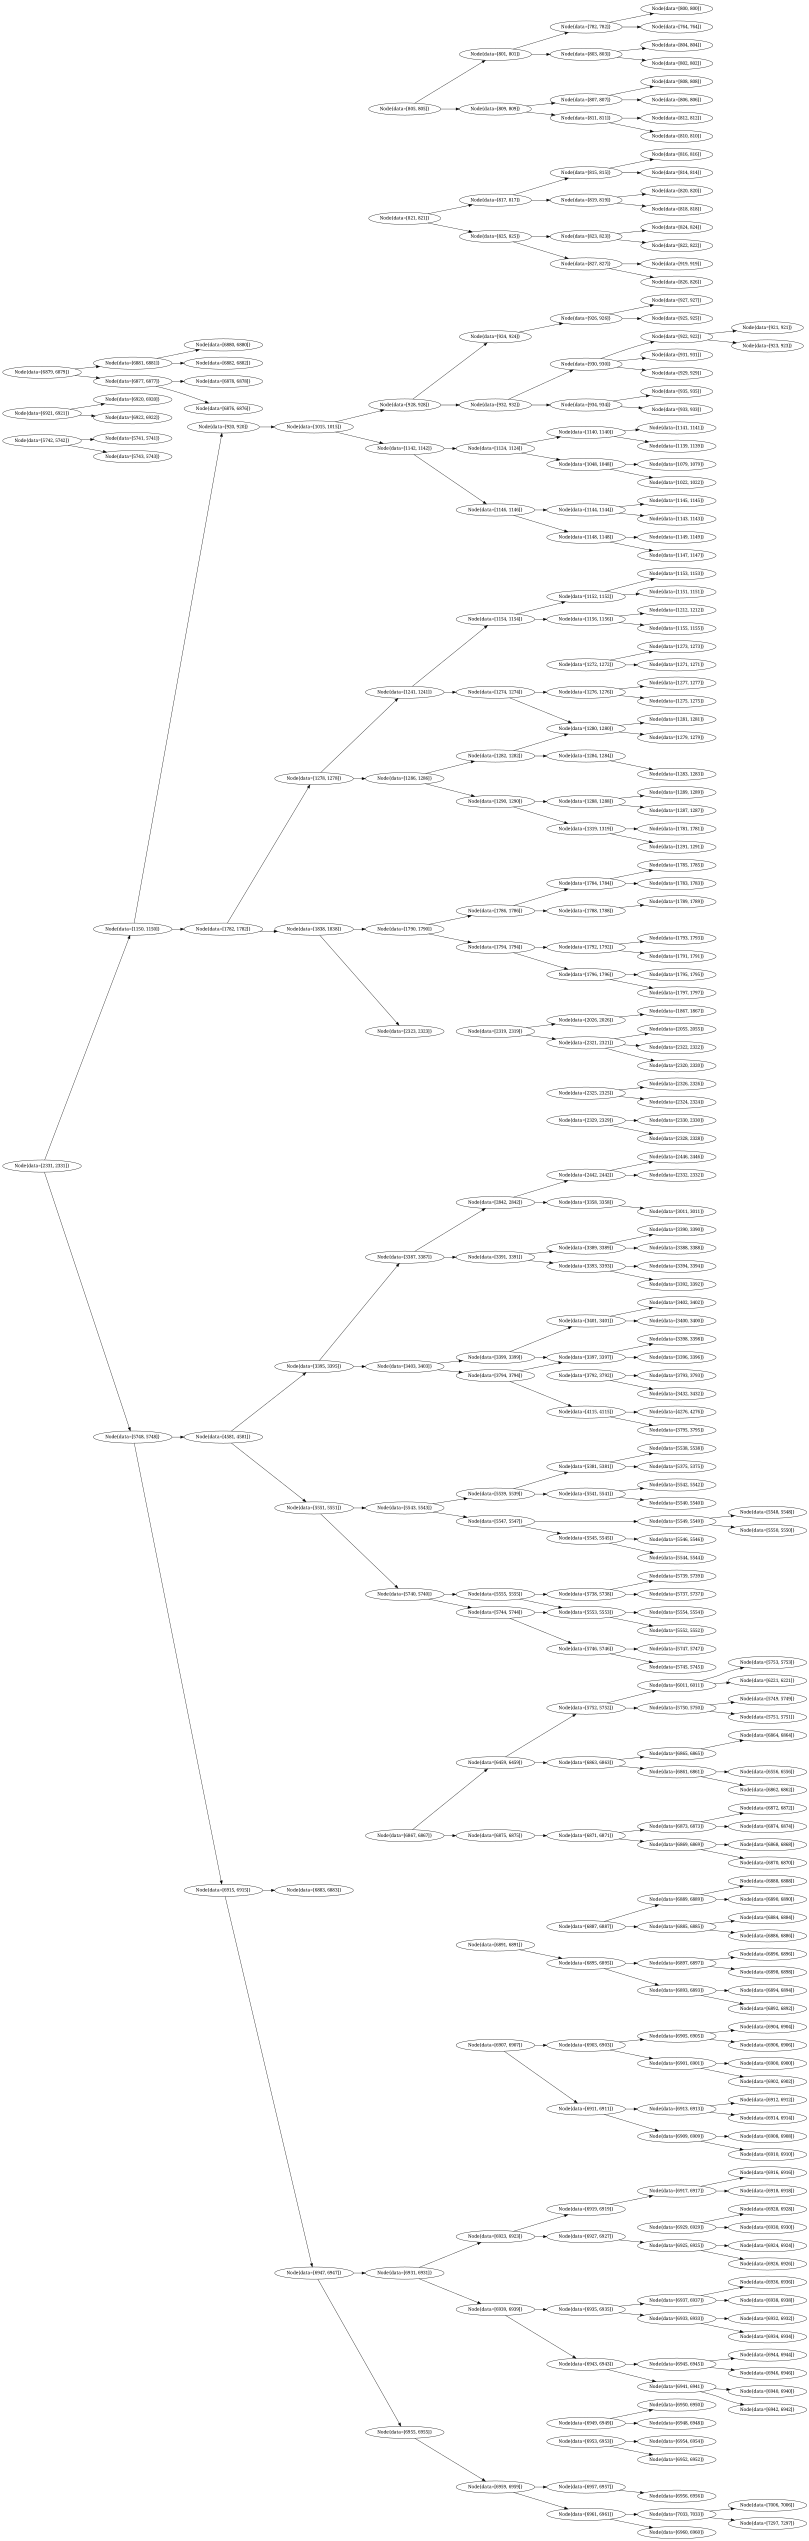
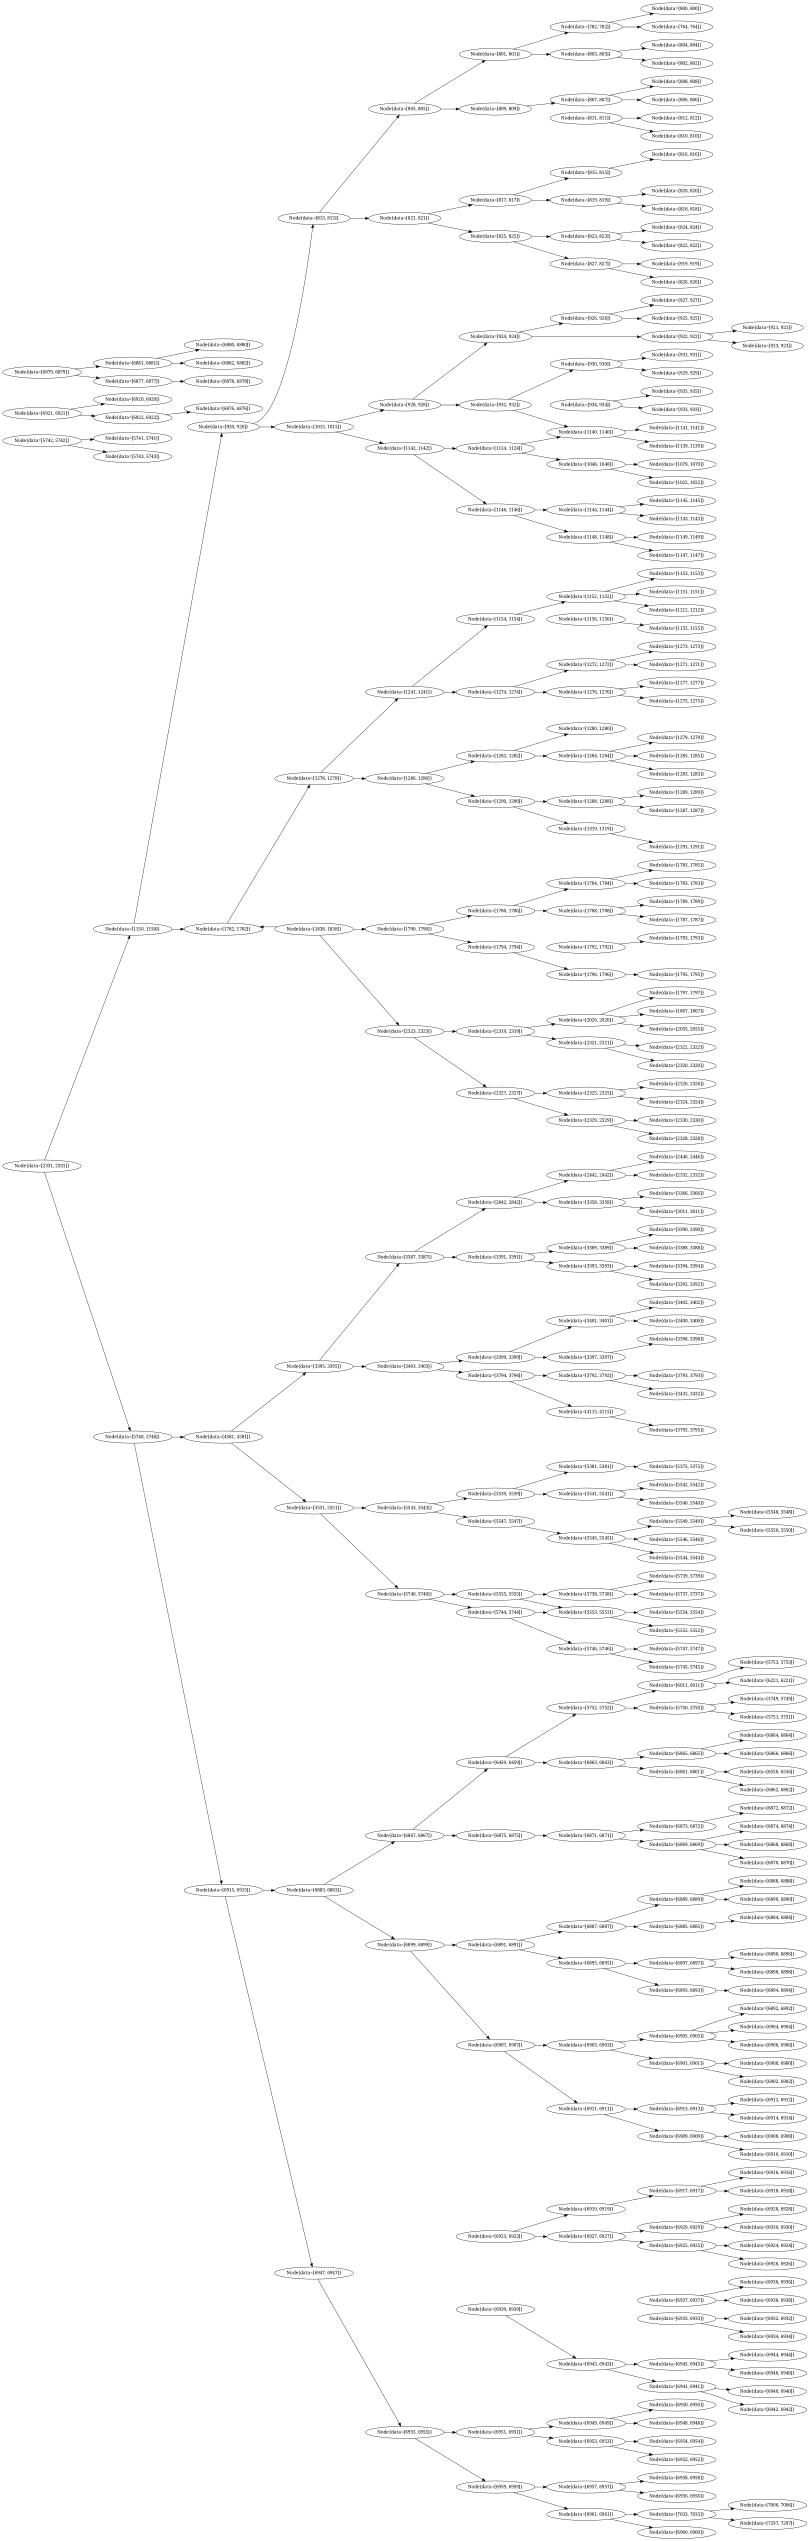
edge "Node{data=[809, 809]}" -> "Node{data=[811, 811]}": removed
node "Node{data=[814, 814]}": removed
node "Node{data=[813, 813]}": added
edge "Node{data=[930, 930]}" -> "Node{data=[922, 922]}": now "Node{data=[924, 924]}" -> "Node{data=[922, 922]}"
edge "Node{data=[6877, 6877]}" -> "Node{data=[6876, 6876]}": now "Node{data=[6922, 6922]}" -> "Node{data=[6876, 6876]}"
edge "Node{data=[932, 932]}" -> "Node{data=[934, 934]}": now "Node{data=[932, 932]}" -> "Node{data=[1140, 1140]}"
edge "Node{data=[1156, 1156]}" -> "Node{data=[1212, 1212]}": now "Node{data=[1152, 1152]}" -> "Node{data=[1212, 1212]}"
edge "Node{data=[1154, 1154]}" -> "Node{data=[1156, 1156]}": removed
edge "Node{data=[1274, 1274]}" -> "Node{data=[1280, 1280]}": now "Node{data=[1274, 1274]}" -> "Node{data=[1272, 1272]}"
node "Node{data=[1281, 1281]}": removed
edge "Node{data=[1280, 1280]}" -> "Node{data=[1279, 1279]}": now "Node{data=[1284, 1284]}" -> "Node{data=[1279, 1279]}"
node "Node{data=[1285, 1285]}": added
node "Node{data=[1781, 1781]}": removed
node "Node{data=[1787, 1787]}": added
edge "Node{data=[1782, 1782]}" -> "Node{data=[1838, 1838]}": reversed
edge "Node{data=[1794, 1794]}" -> "Node{data=[1792, 1792]}": removed
node "Node{data=[1791, 1791]}": removed
edge "Node{data=[1796, 1796]}" -> "Node{data=[1797, 1797]}": now "Node{data=[2026, 2026]}" -> "Node{data=[1797, 1797]}"
edge "Node{data=[2323, 2323]}" -> "Node{data=[2319, 2319]}": added
edge "Node{data=[2321, 2321]}" -> "Node{data=[2055, 2055]}": now "Node{data=[2026, 2026]}" -> "Node{data=[2055, 2055]}"
node "Node{data=[2327, 2327]}": added
node "Node{data=[3366, 3366]}": added
node "Node{data=[3396, 3396]}": removed
edge "Node{data=[3794, 3794]}" -> "Node{data=[3397, 3397]}": now "Node{data=[3794, 3794]}" -> "Node{data=[3792, 3792]}"
node "Node{data=[4276, 4276]}": removed
node "Node{data=[5538, 5538]}": removed
edge "Node{data=[5547, 5547]}" -> "Node{data=[5549, 5549]}": now "Node{data=[5545, 5545]}" -> "Node{data=[5549, 5549]}"
node "Node{data=[6866, 6866]}": added
edge "Node{data=[6873, 6873]}" -> "Node{data=[6874, 6874]}": now "Node{data=[6869, 6869]}" -> "Node{data=[6874, 6874]}"
edge "Node{data=[6883, 6883]}" -> "Node{data=[6867, 6867]}": added
edge "Node{data=[6891, 6891]}" -> "Node{data=[6887, 6887]}": added
node "Node{data=[6886, 6886]}": removed
node "Node{data=[6899, 6899]}": added
edge "Node{data=[6893, 6893]}" -> "Node{data=[6892, 6892]}": now "Node{data=[6905, 6905]}" -> "Node{data=[6892, 6892]}"
edge "Node{data=[6927, 6927]}" -> "Node{data=[6929, 6929]}": added
node "Node{data=[6931, 6931]}": removed
node "Node{data=[6935, 6935]}": removed
node "Node{data=[6951, 6951]}": added
node "Node{data=[6958, 6958]}": added
